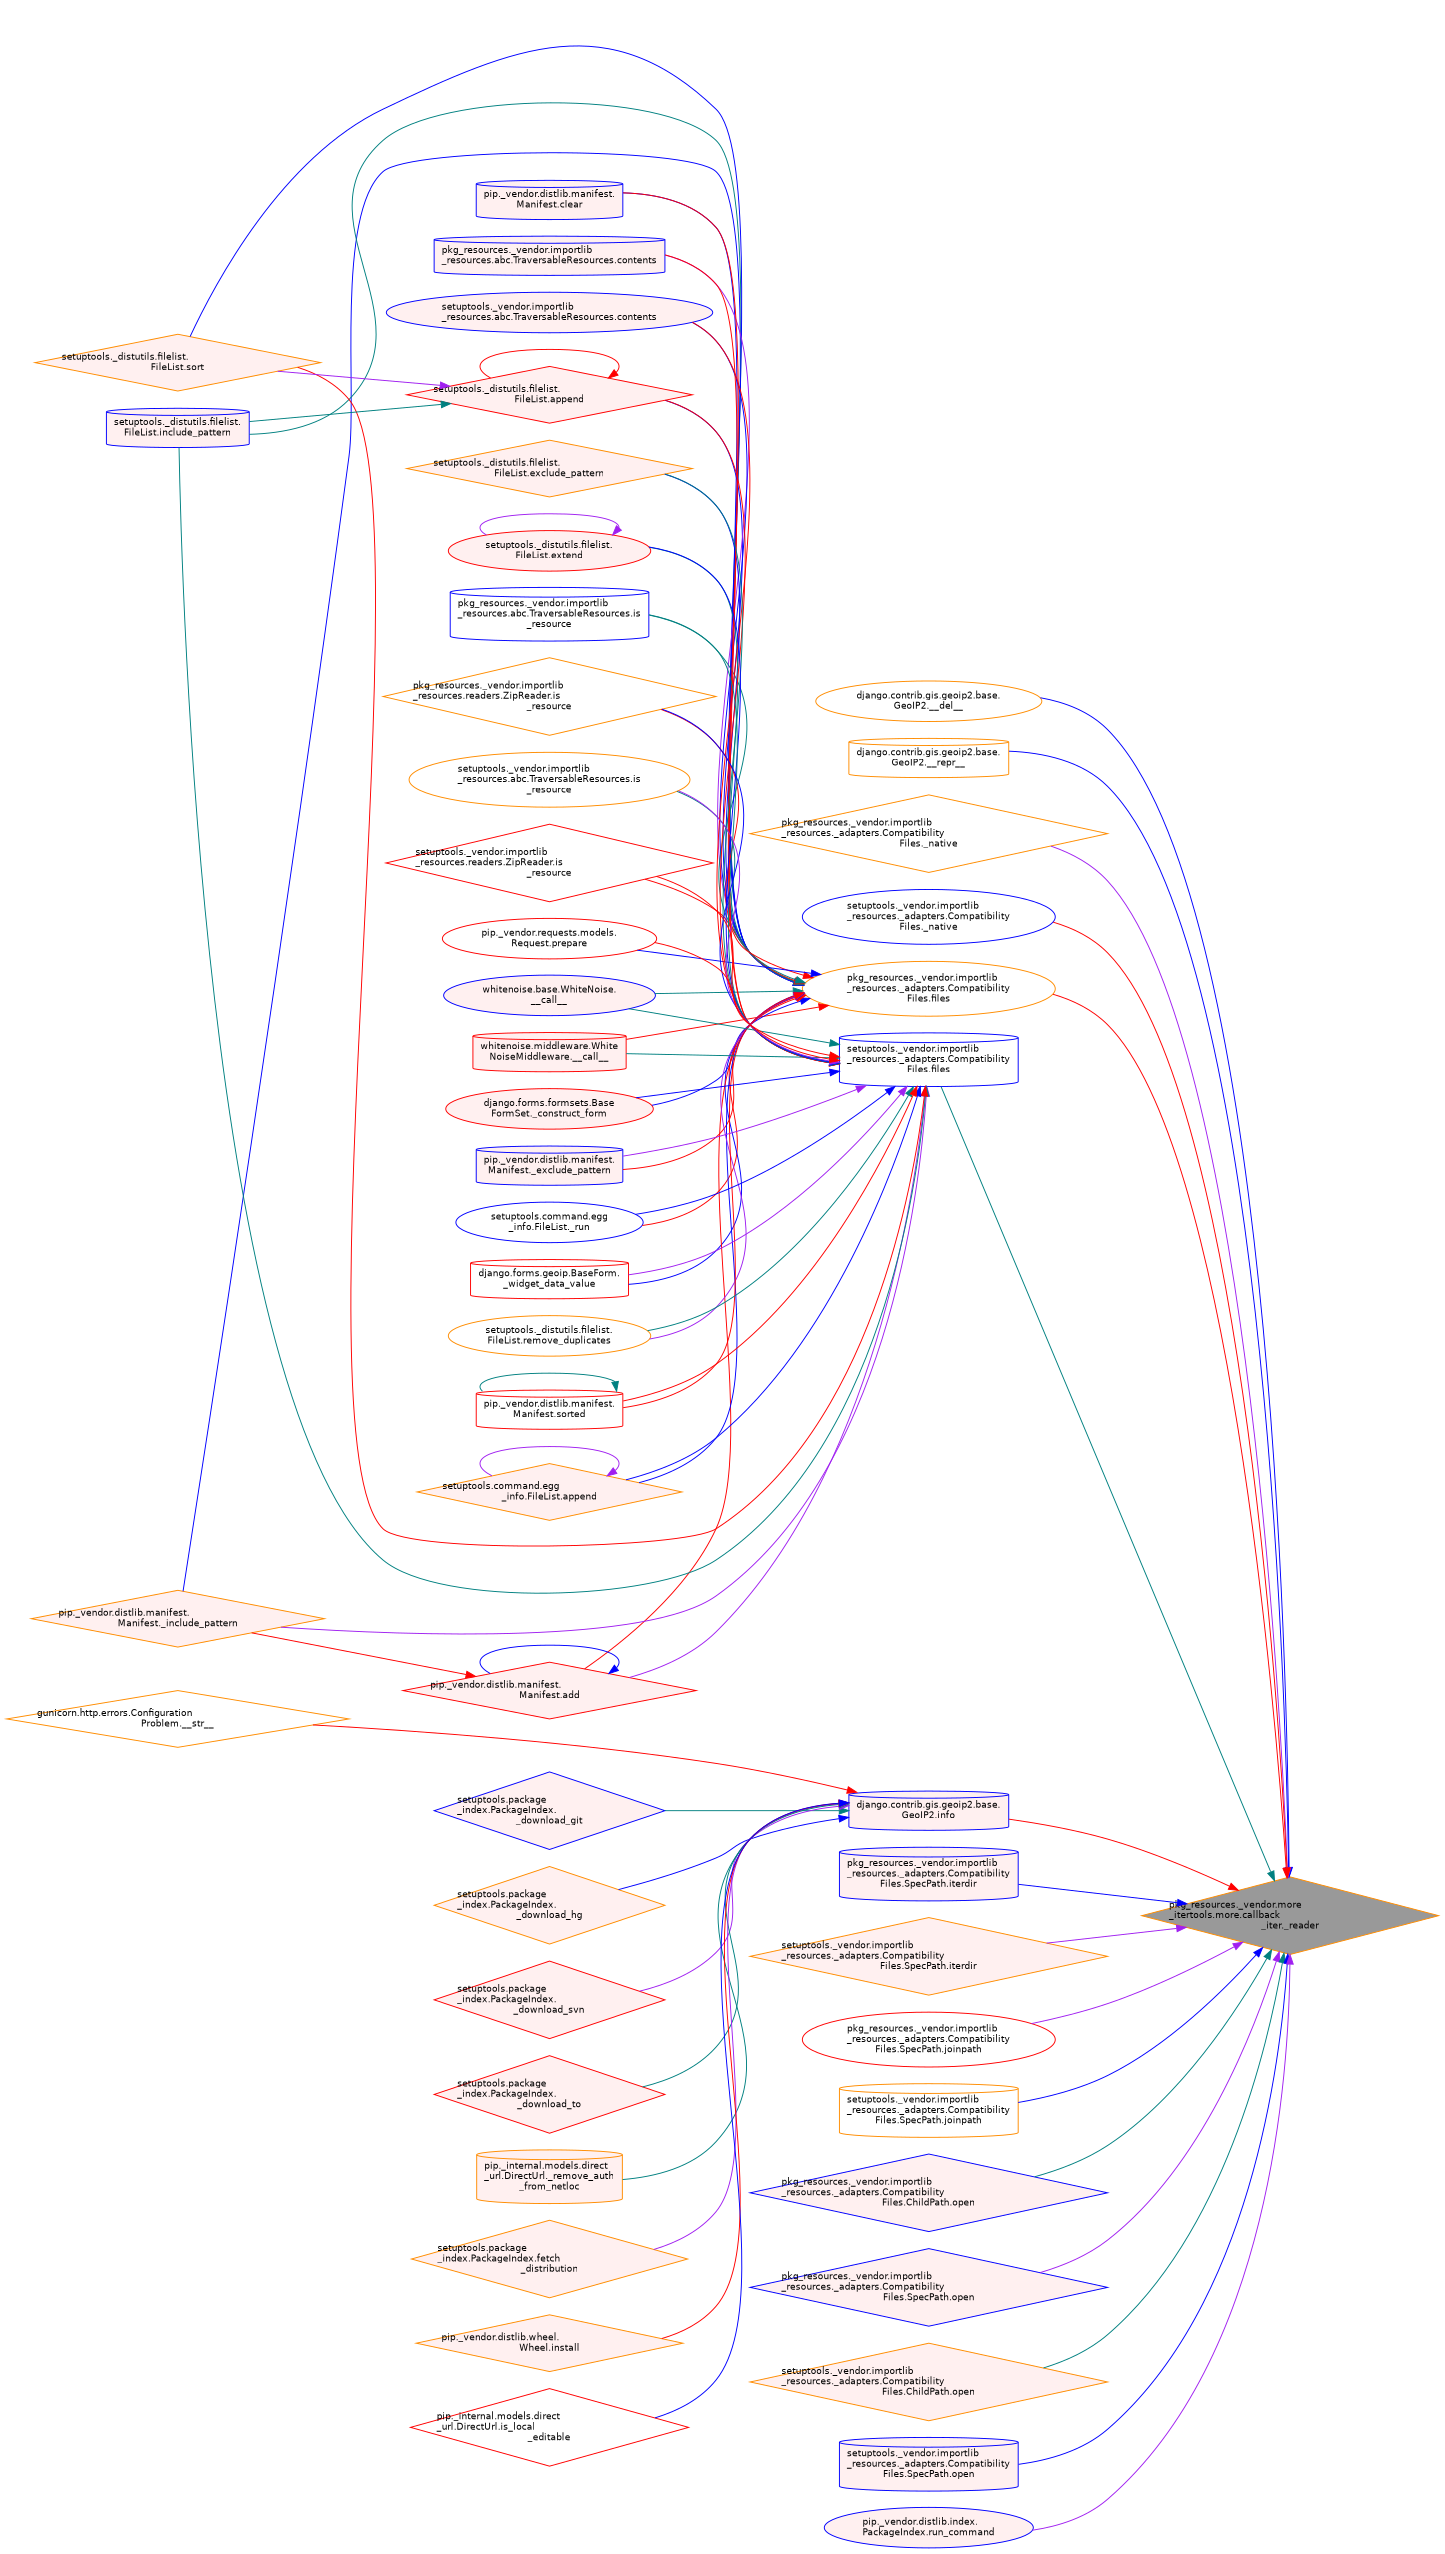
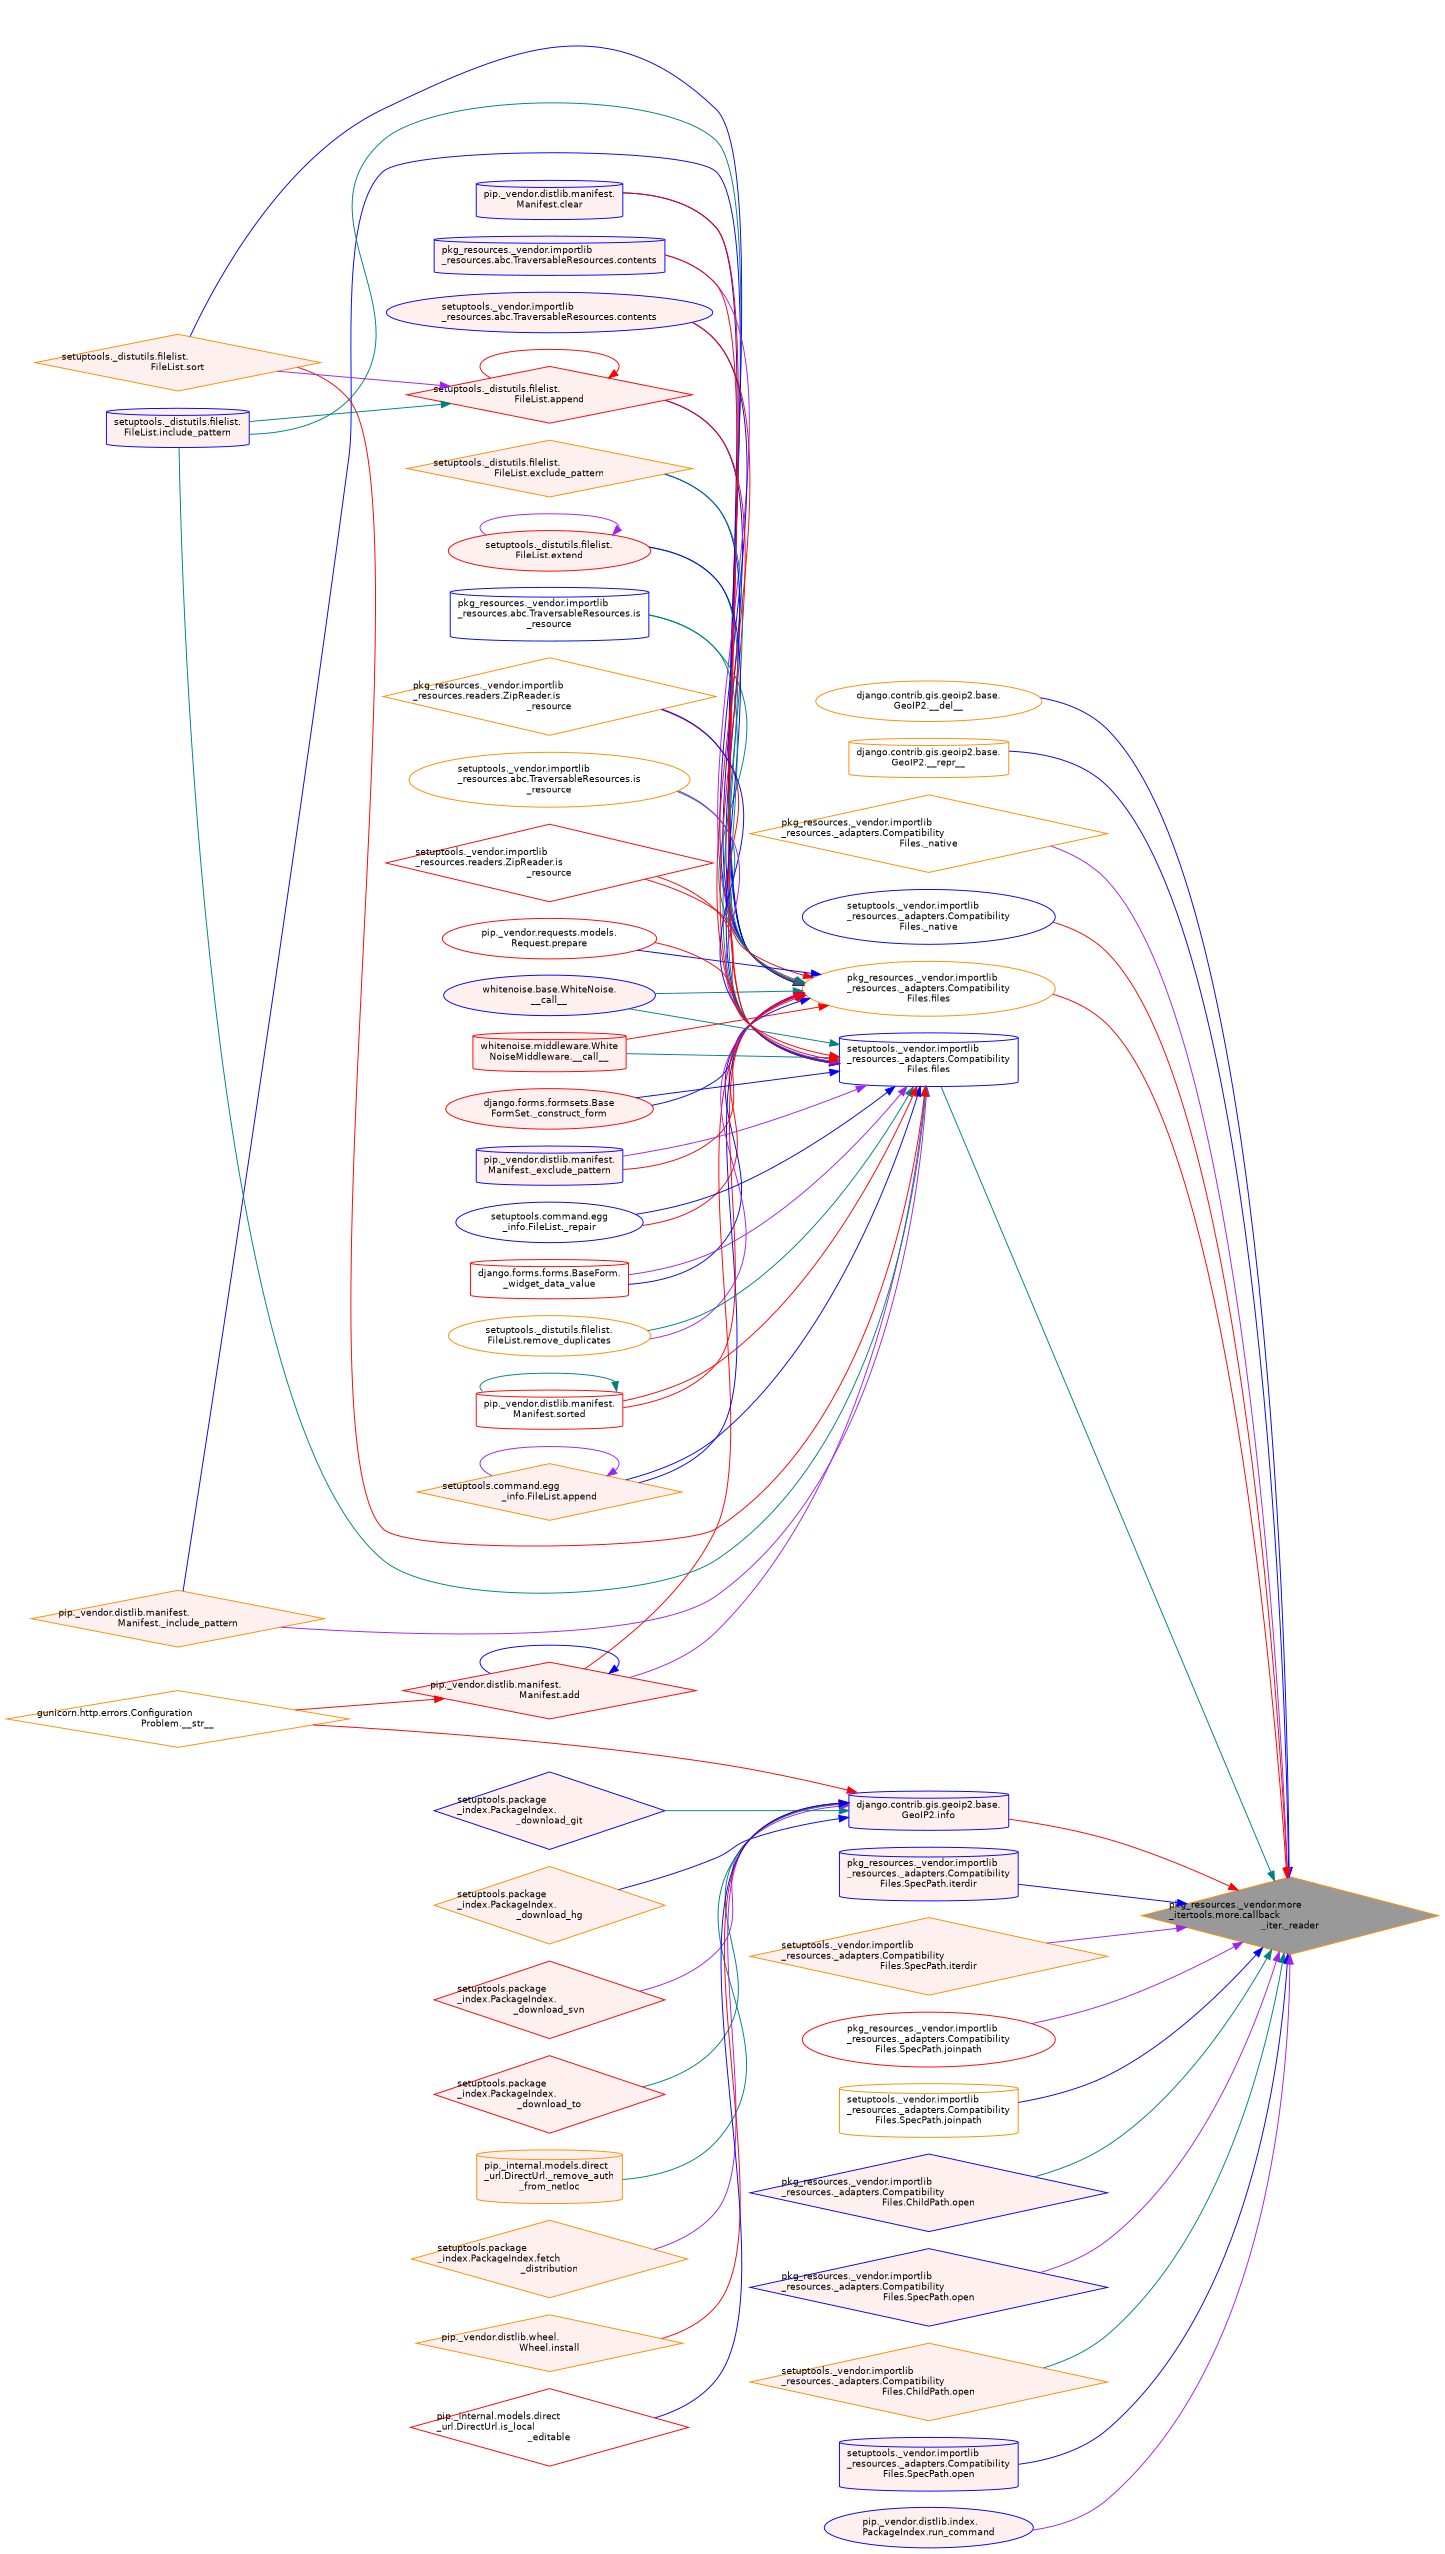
node "setuptools.command.egg _info.FileList._run": label "setuptools.command.egg _info.FileList._run" -> "setuptools.command.egg _info.FileList._repair"
node "django.forms.geoip.BaseForm. _widget_data_value": label "django.forms.geoip.BaseForm. _widget_data_value" -> "django.forms.forms.BaseForm. _widget_data_value"
edge "pip._vendor.distlib.manifest. Manifest._include_pattern" -> "pip._vendor.distlib.manifest. Manifest.add": now "gunicorn.http.errors.Configuration Problem.__str__" -> "pip._vendor.distlib.manifest. Manifest.add"
